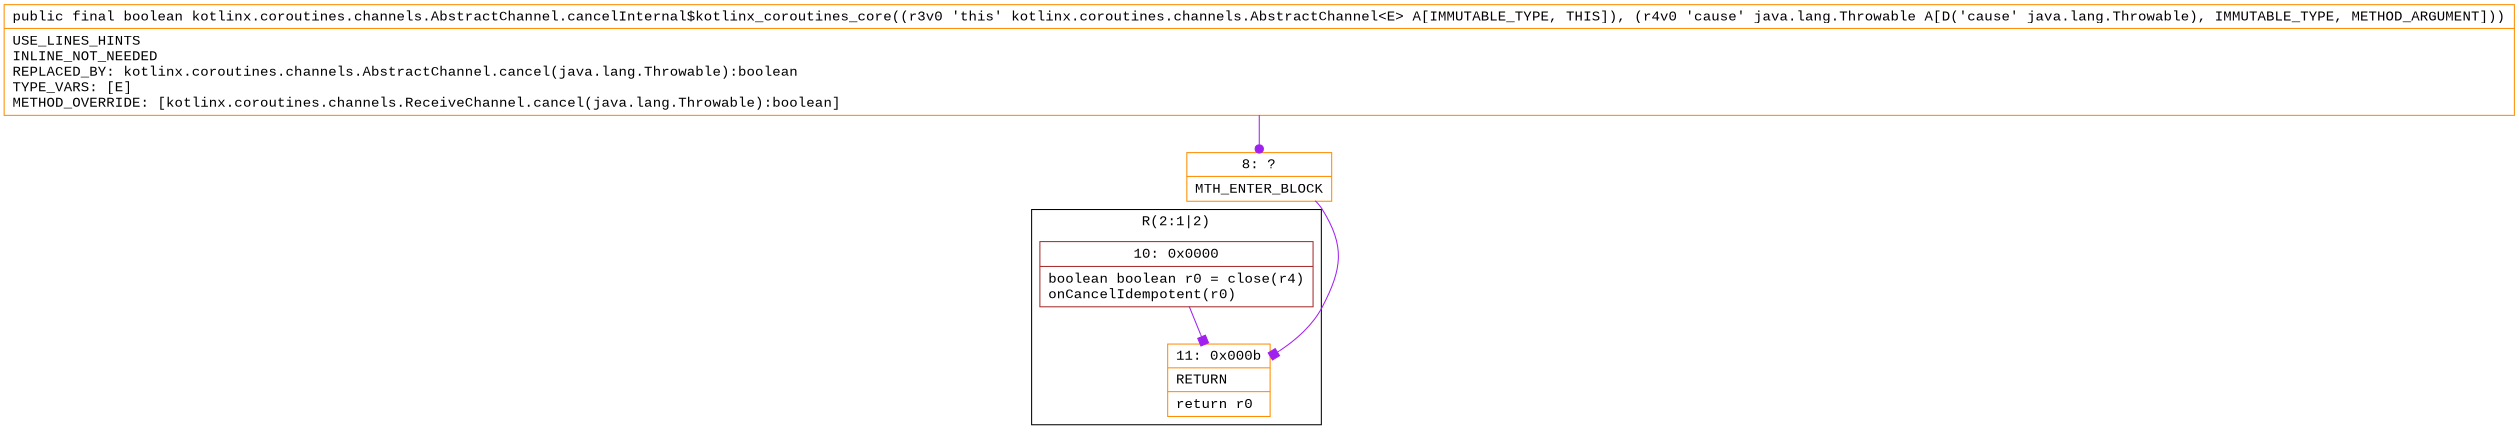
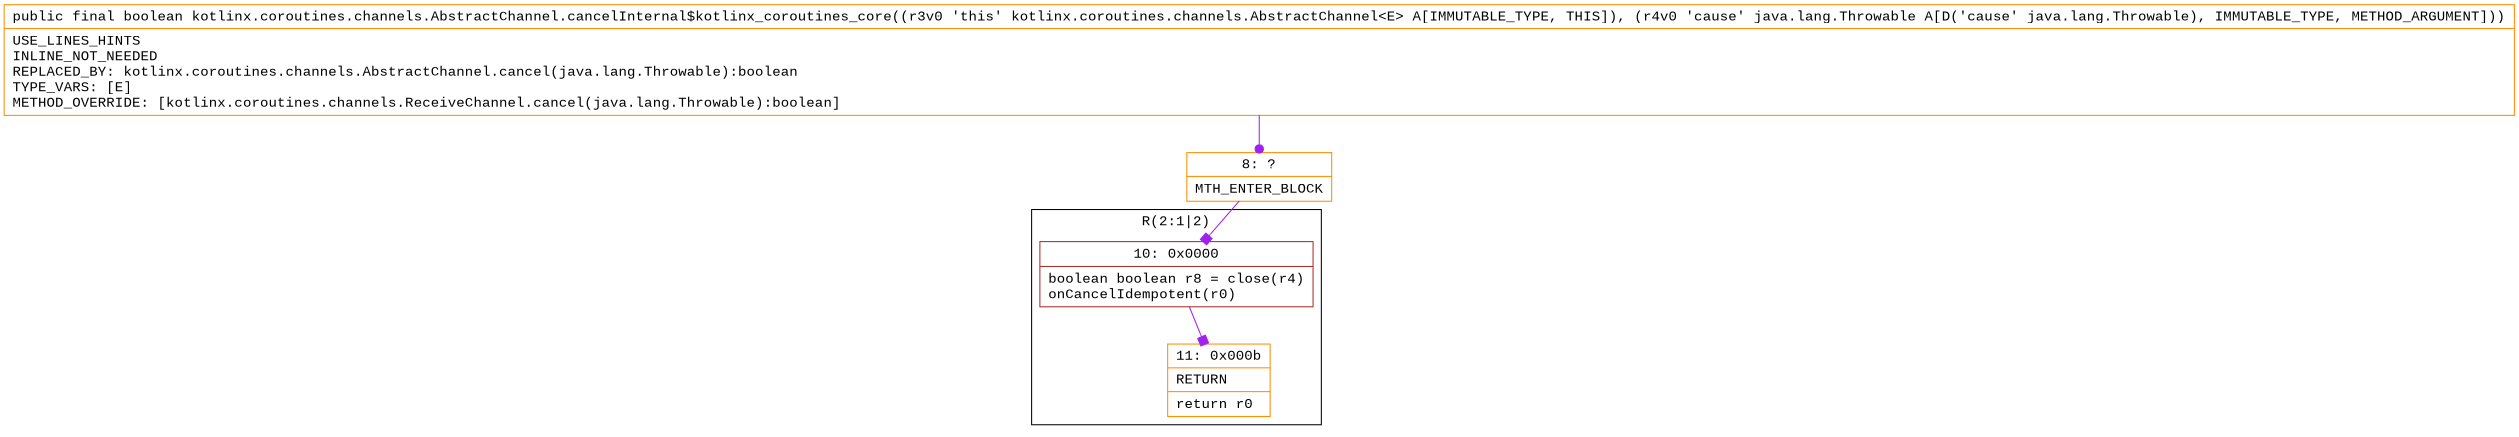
node "10: 0x0000": text "boolean boolean r0 = close(r4)" -> "boolean boolean r8 = close(r4)"
edge "8: ?" -> "11: 0x000b": now "8: ?" -> "10: 0x0000"
